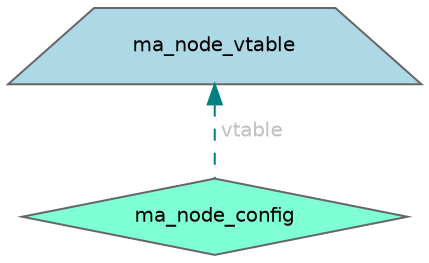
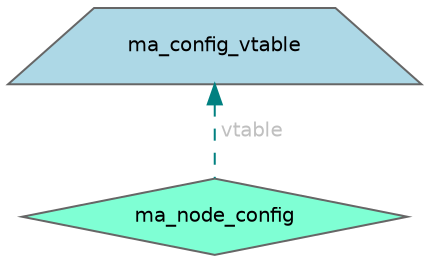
node "ma_node_vtable": label "ma_node_vtable" -> "ma_config_vtable"
